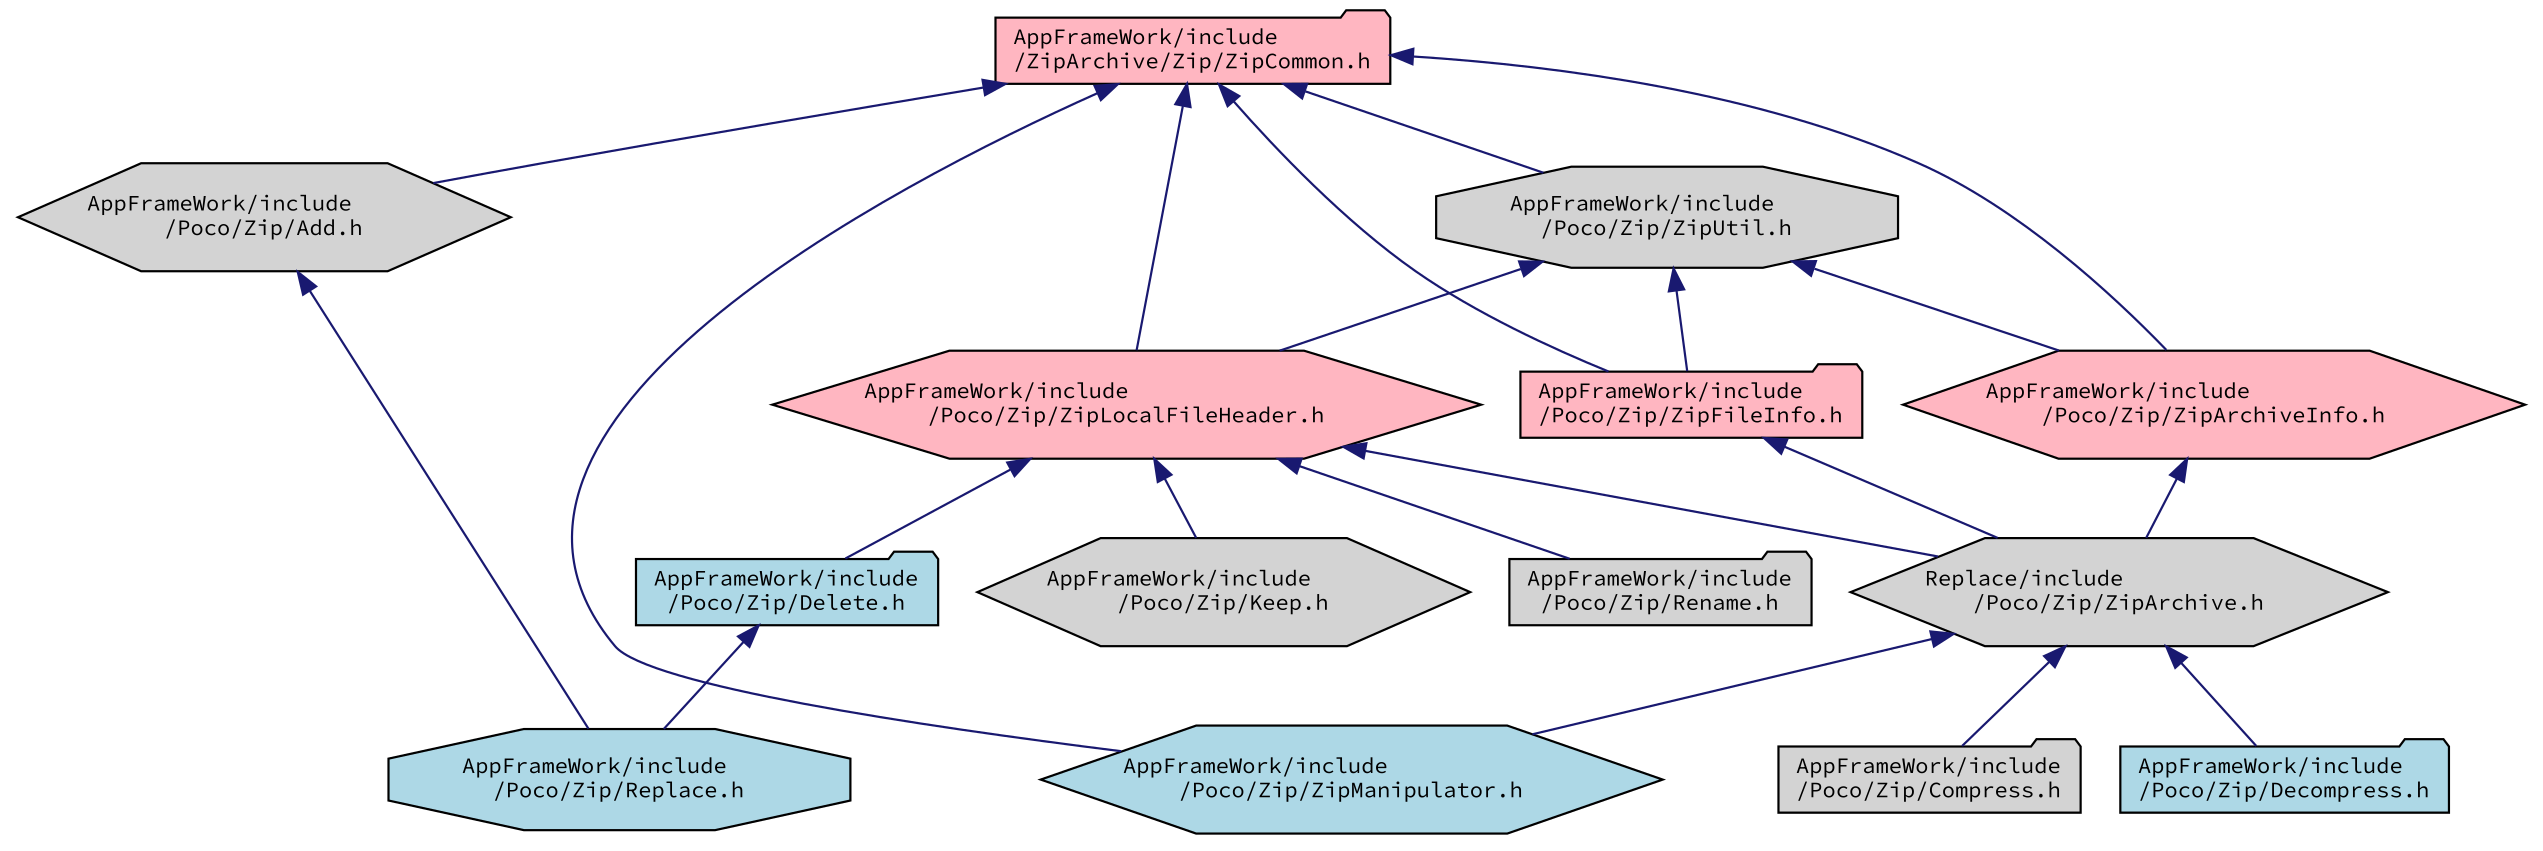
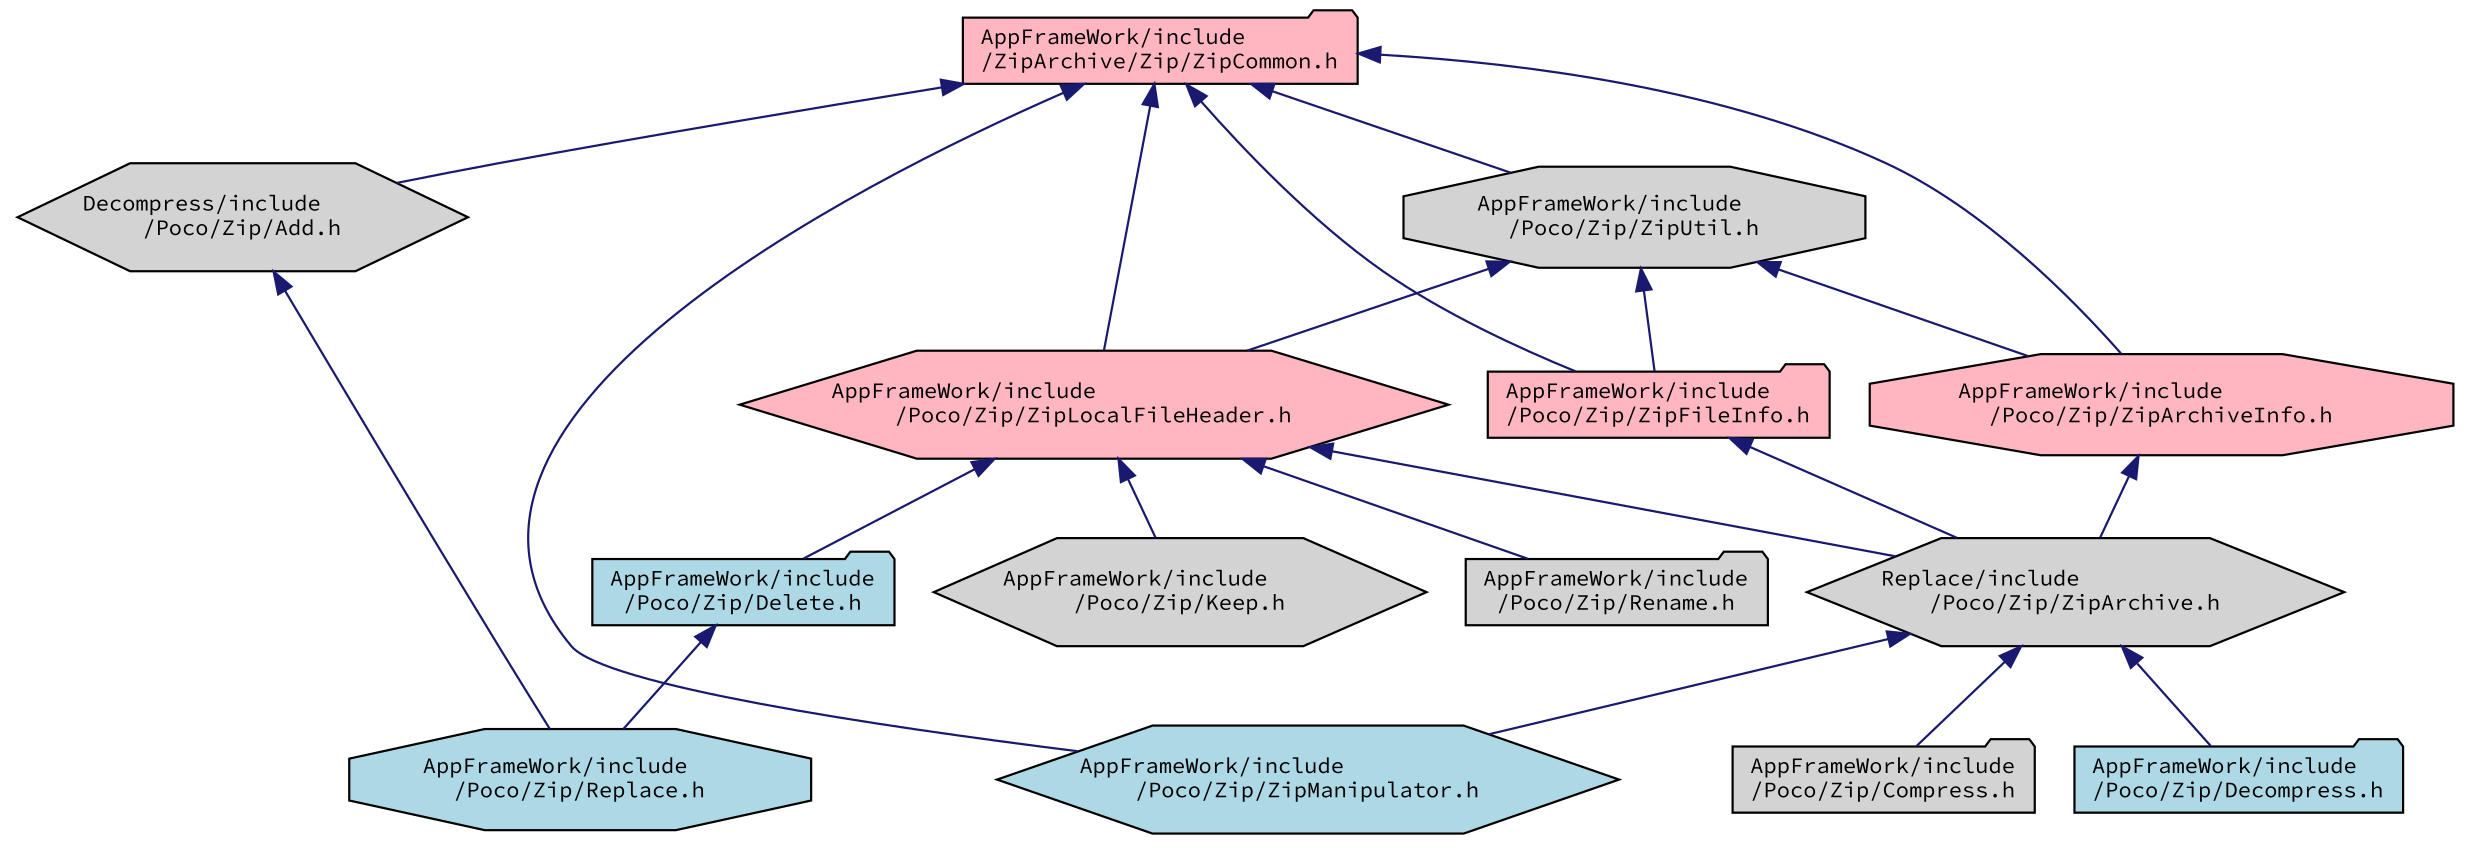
node "AppFrameWork/include /Poco/Zip/Add.h": label "AppFrameWork/include /Poco/Zip/Add.h" -> "Decompress/include /Poco/Zip/Add.h"
node "AppFrameWork/include /Poco/Zip/ZipArchiveInfo.h": shape hexagon -> octagon
